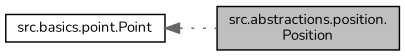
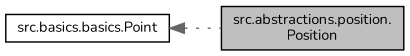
node "src.basics.point.Point": label "src.basics.point.Point" -> "src.basics.basics.Point"
